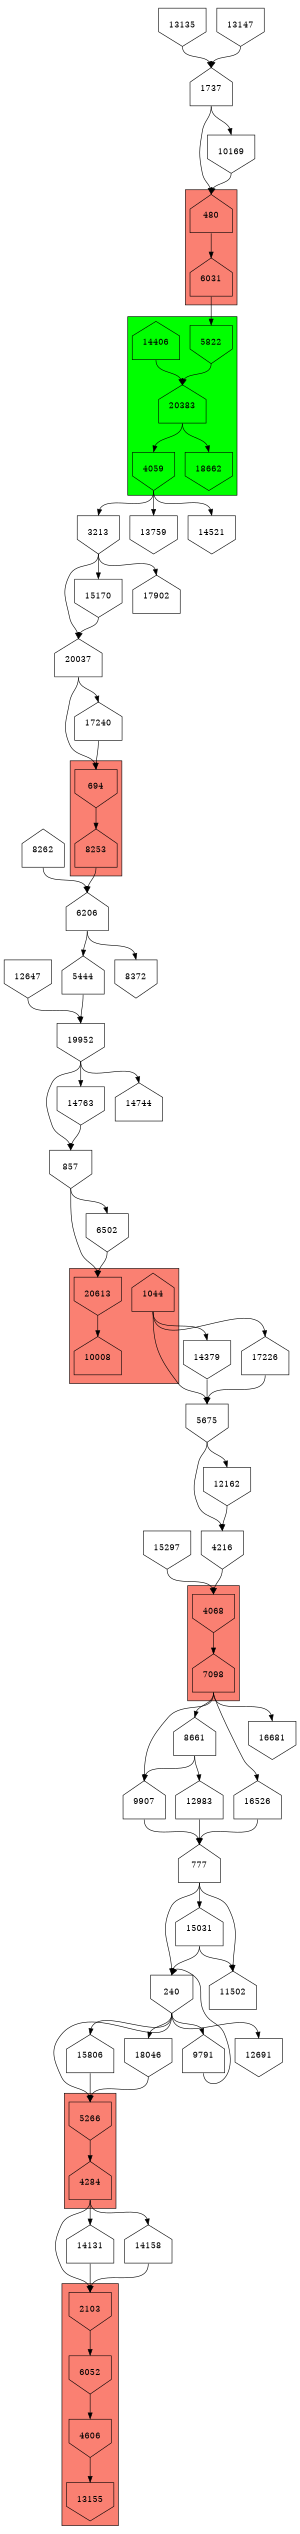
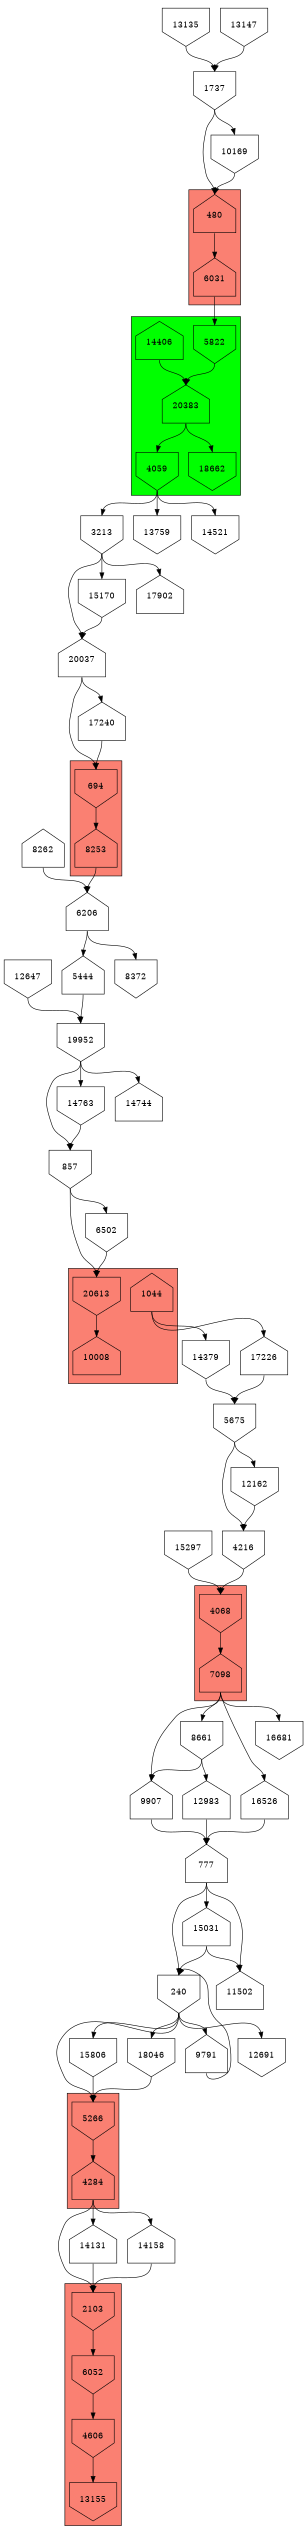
node "1737": shape house -> invhouse
edge "1044" -> "5675": removed
node "8661": shape house -> invhouse
node "15806": shape house -> invhouse
